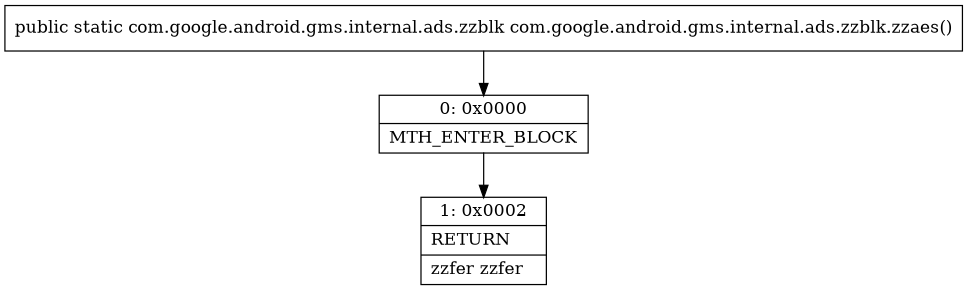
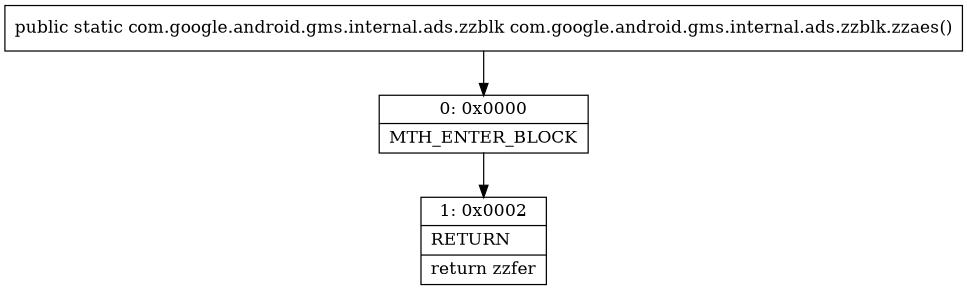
node "1: 0x0002": text "zzfer zzfer" -> "return zzfer"
